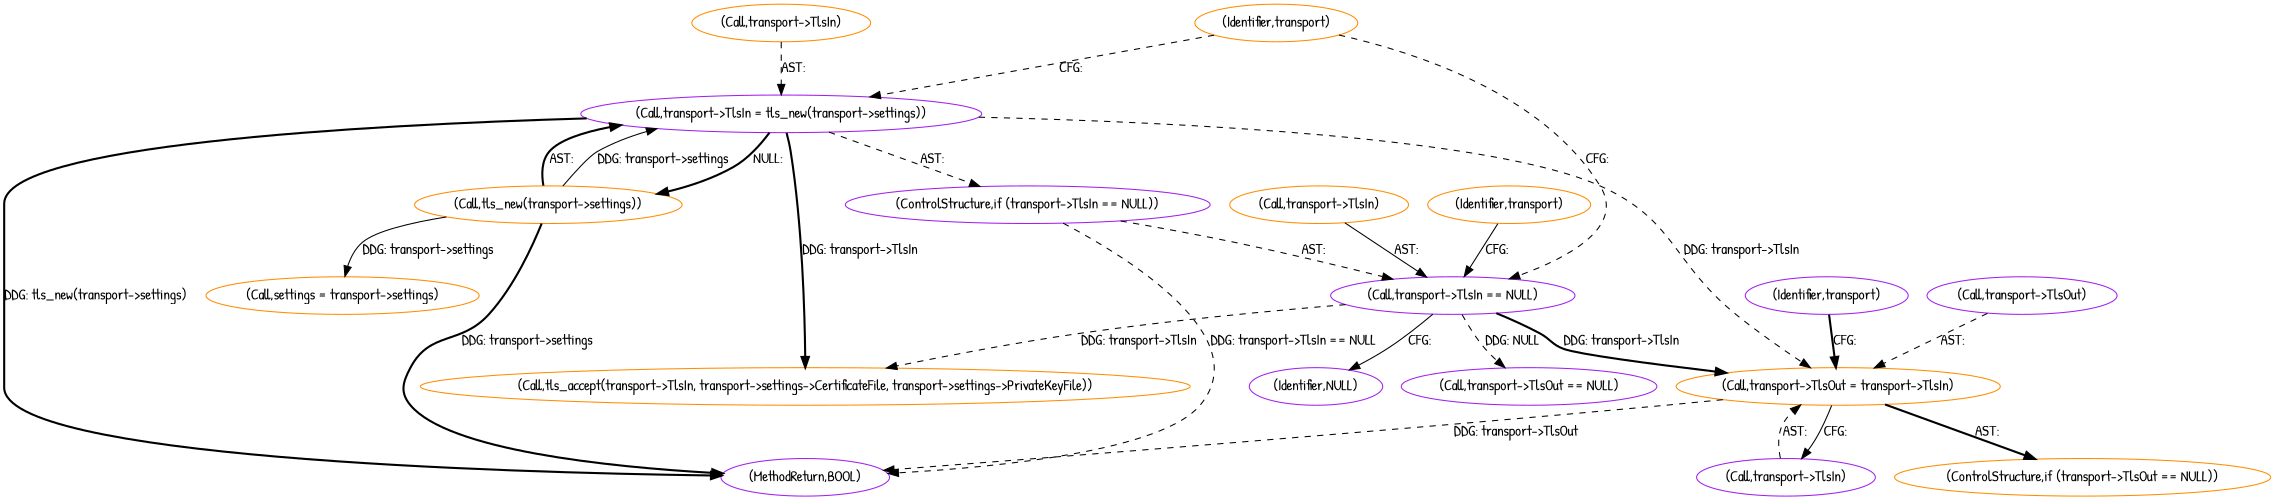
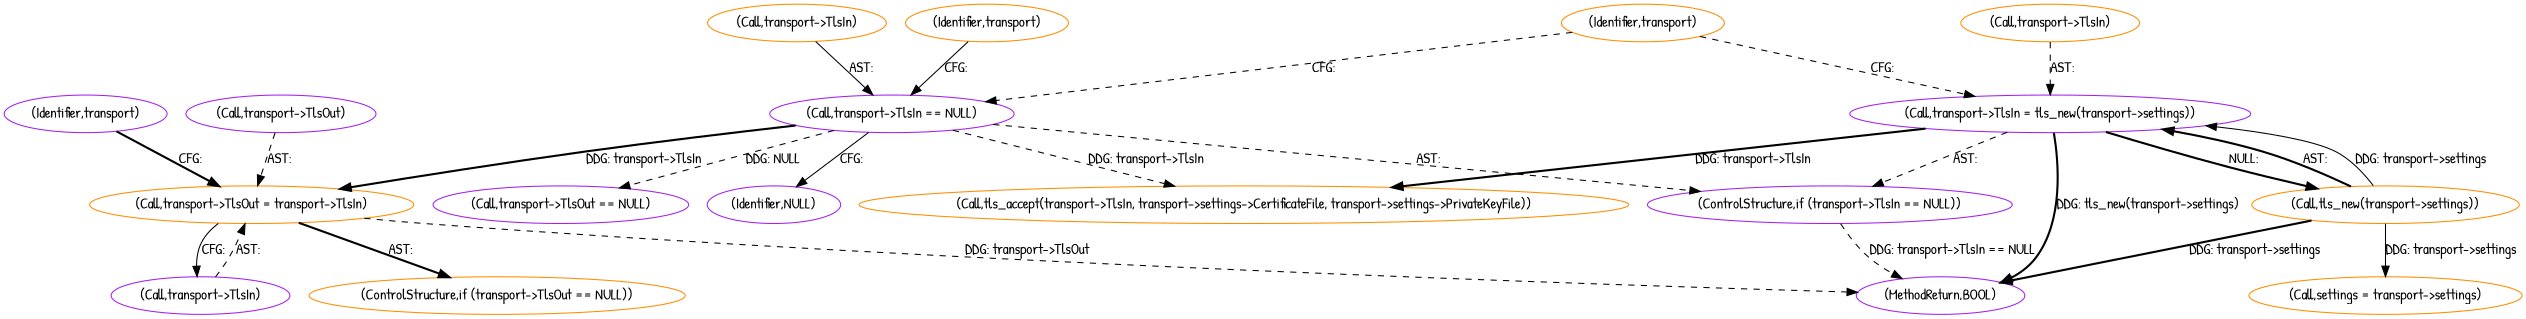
edge "(Call,transport->TlsIn = tls_new(transport->settings))" -> "(Call,transport->TlsOut = transport->TlsIn)": removed, label "DDG: transport->TlsIn"
edge "(ControlStructure,if (transport->TlsIn == NULL))" -> "(Call,transport->TlsIn == NULL)": reversed
